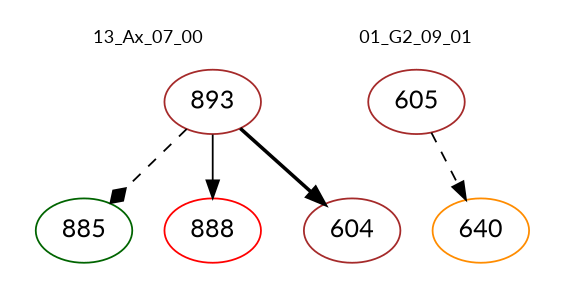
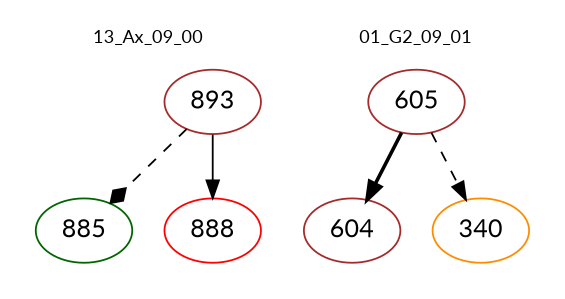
cluster "13_Ax_07_00": label "13_Ax_07_00" -> "13_Ax_09_00"
edge "893" -> "604": now "605" -> "604"
node "640": label "640" -> "340"
